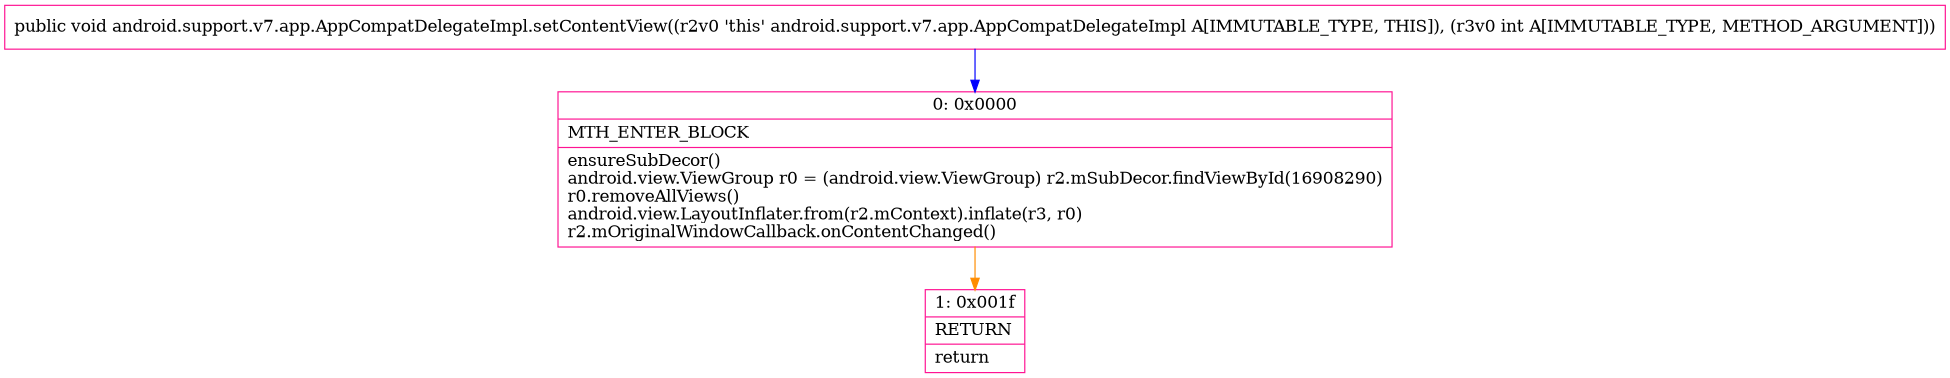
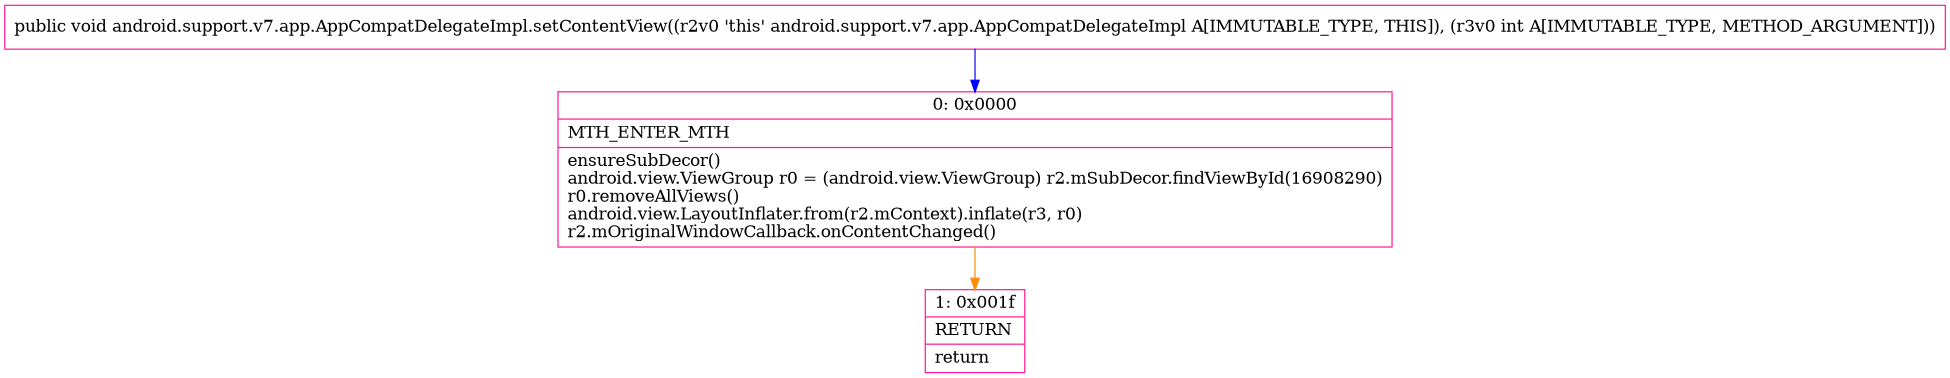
node "0: 0x0000": text "MTH_ENTER_BLOCK" -> "MTH_ENTER_MTH"
